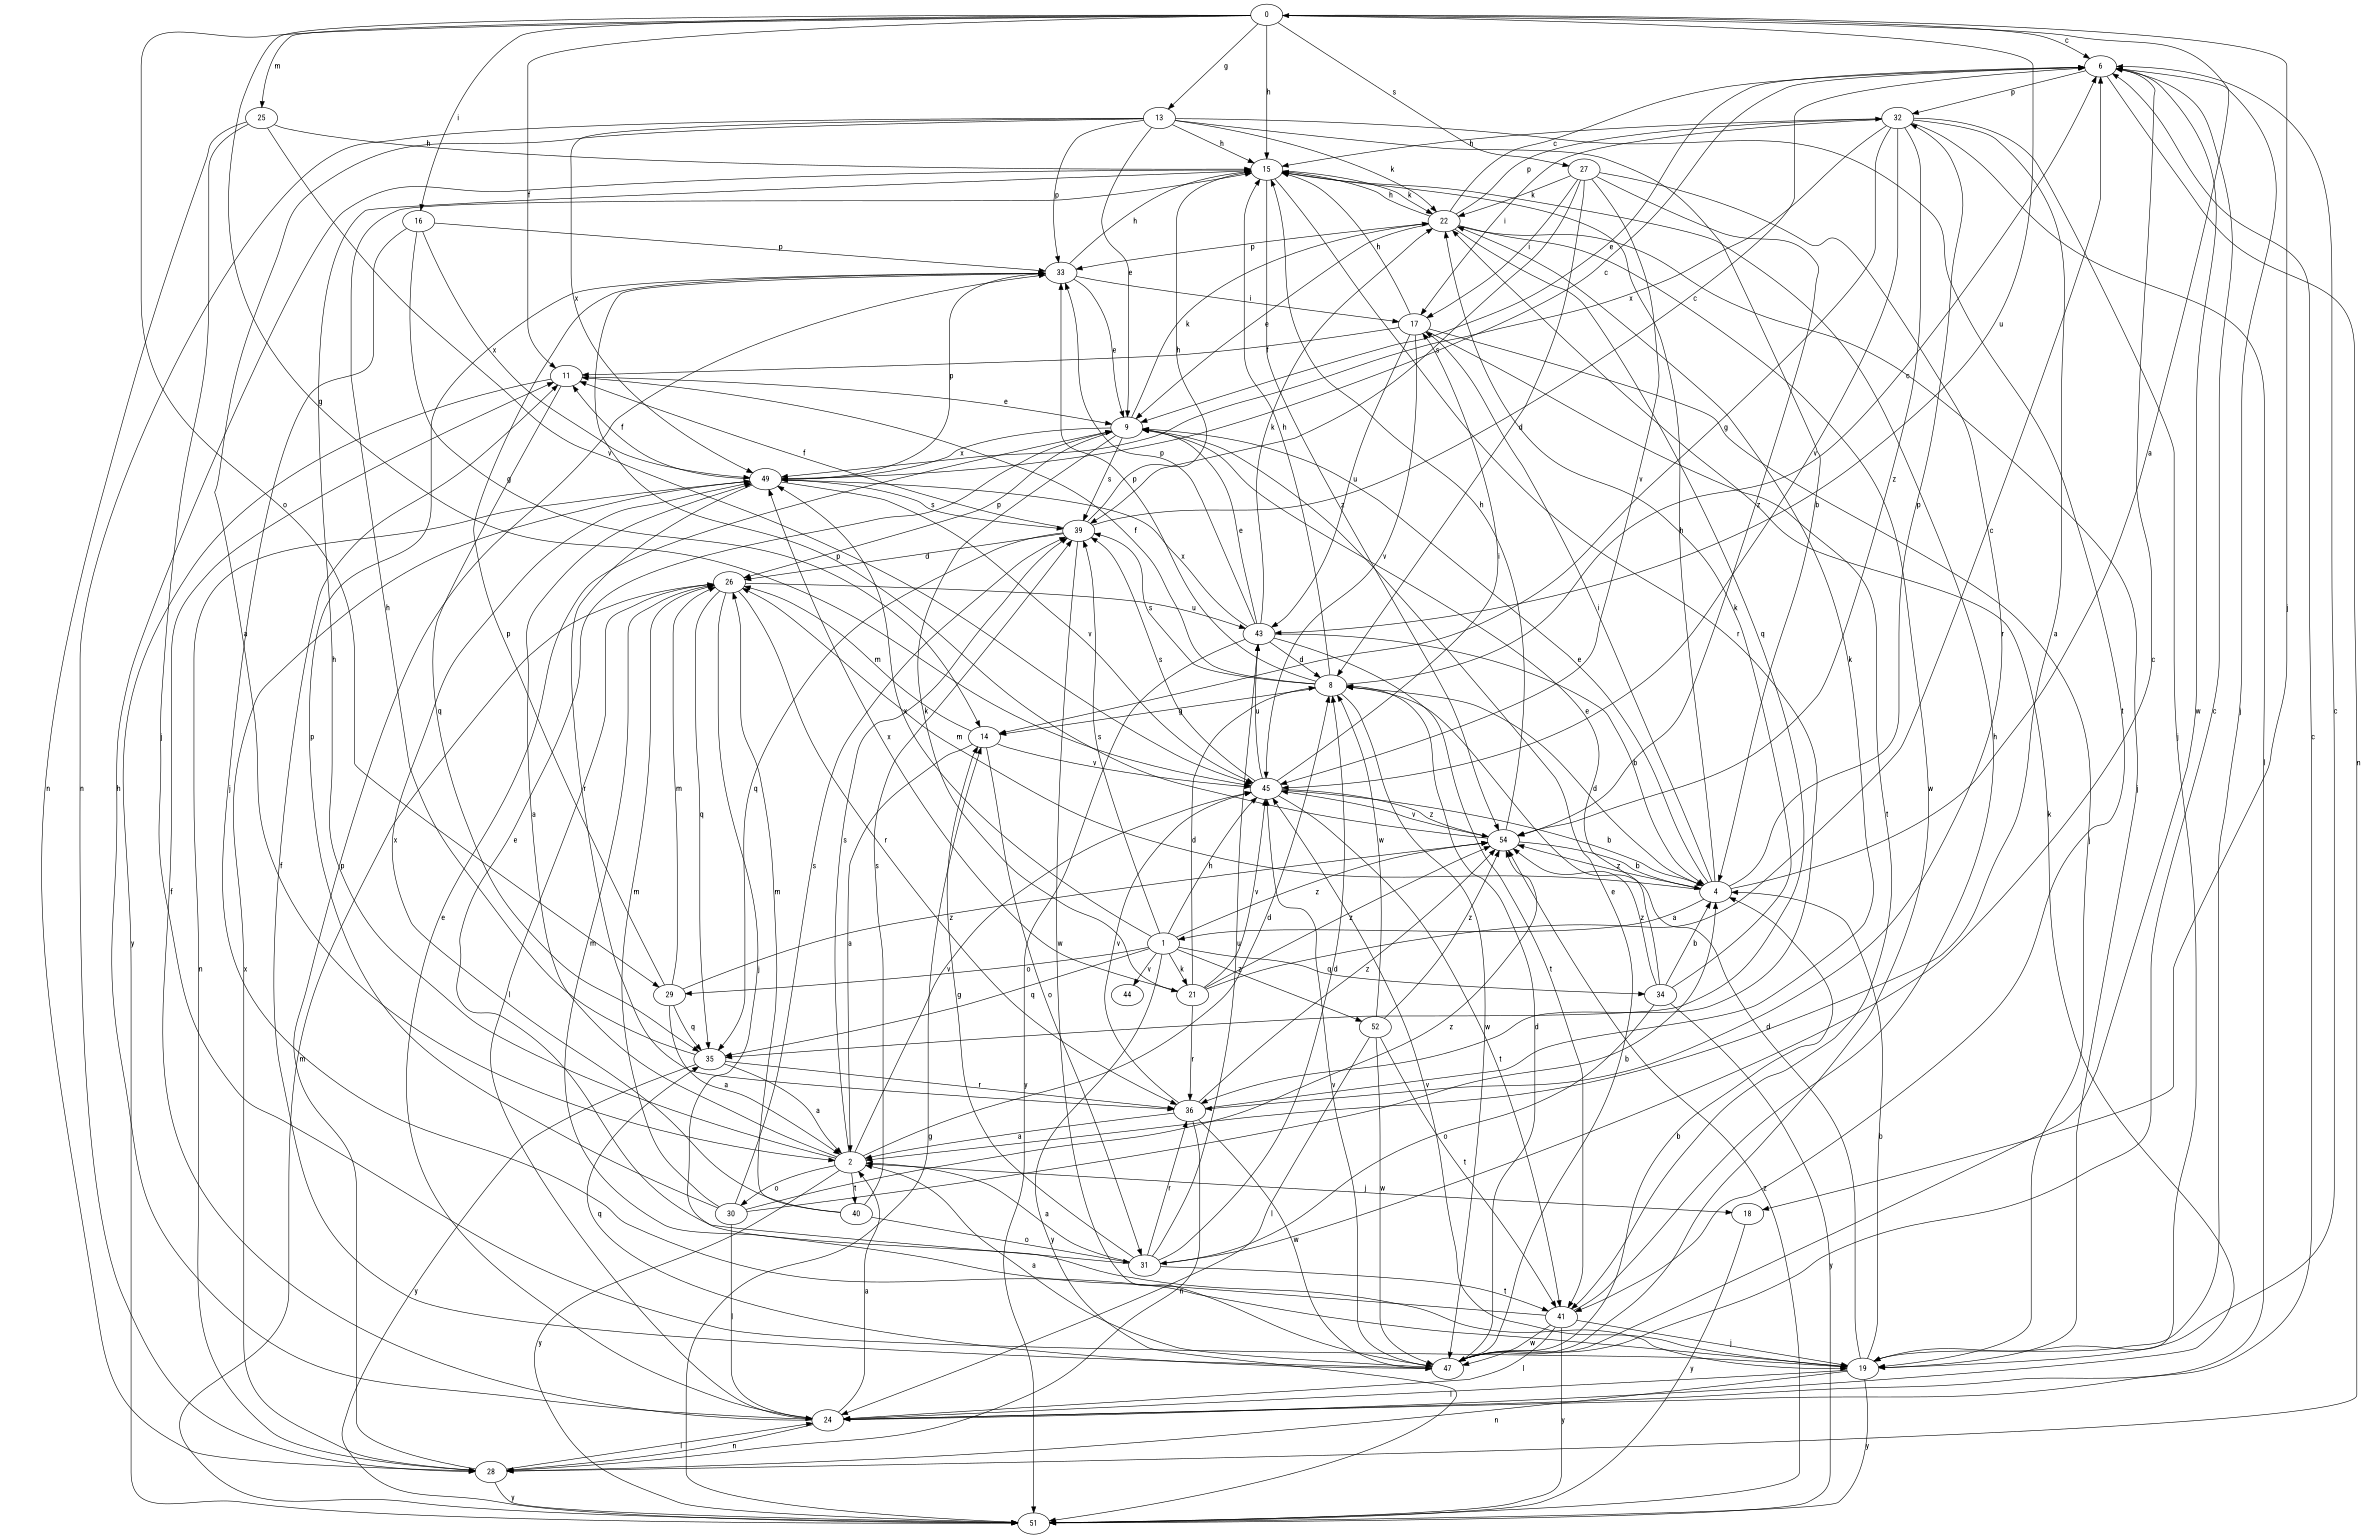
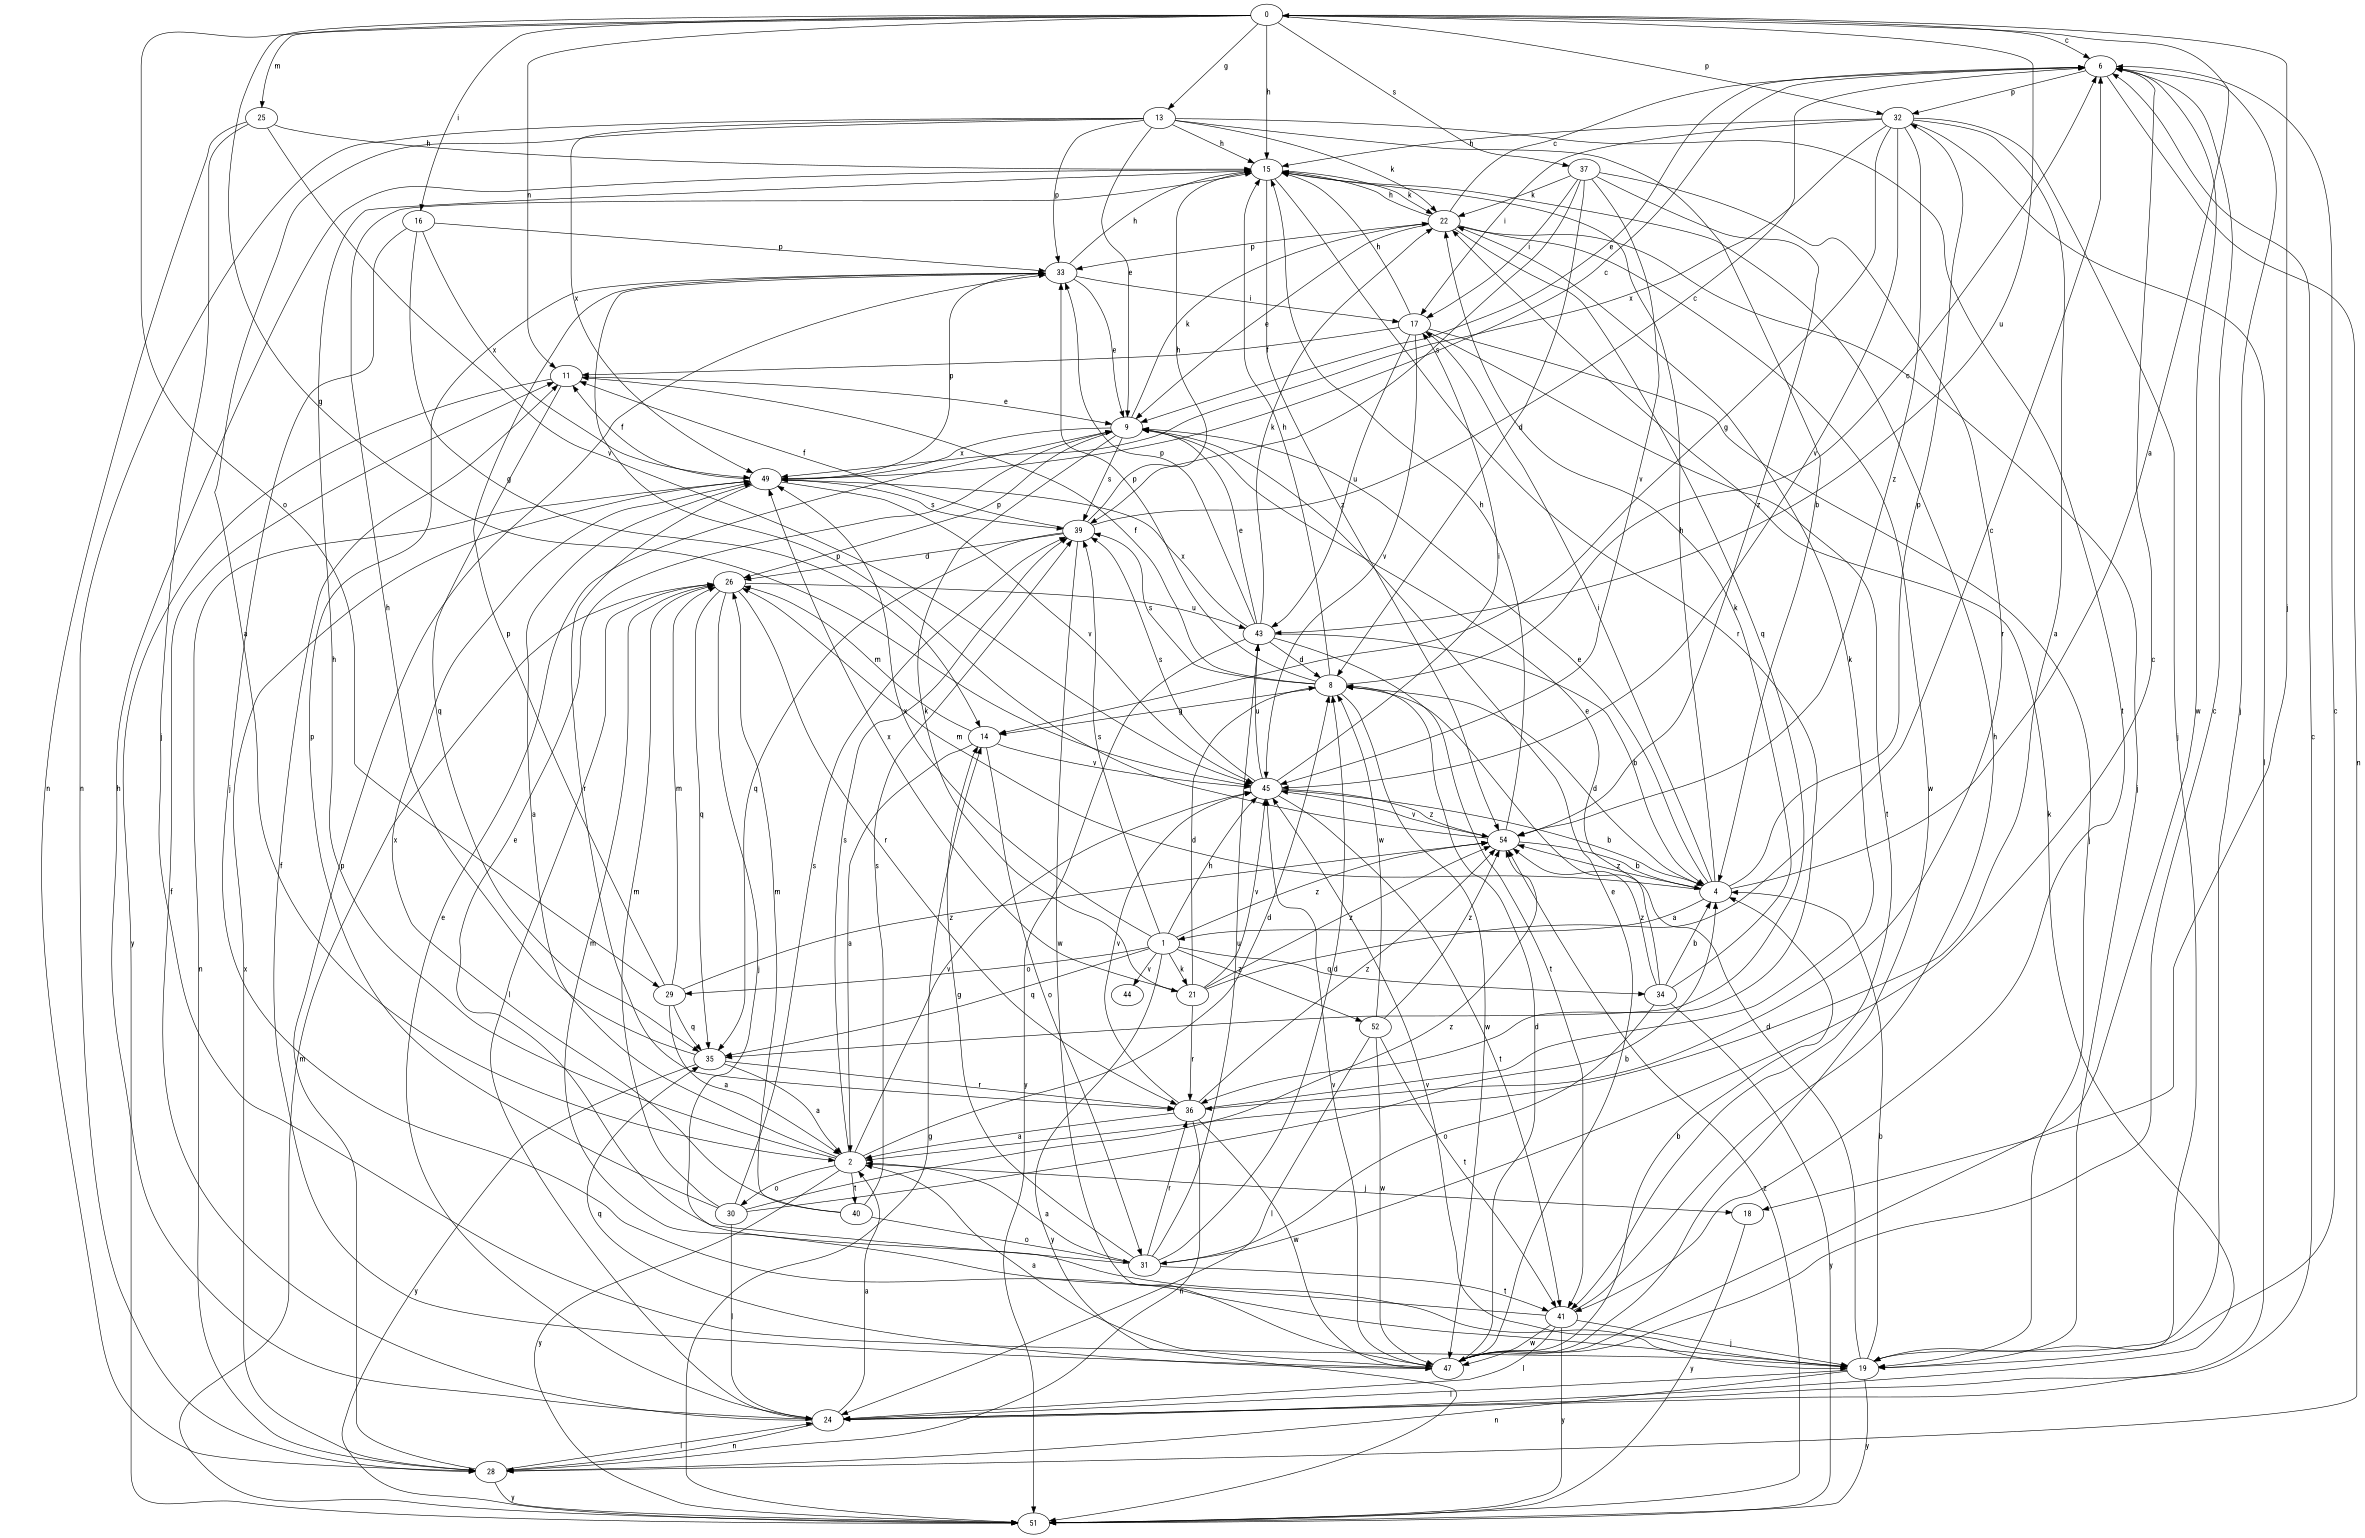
edge "22" -> "32": now "0" -> "32"
node "27": label "27" -> "37"
edge "0" -> "11": label "f" -> "n"
